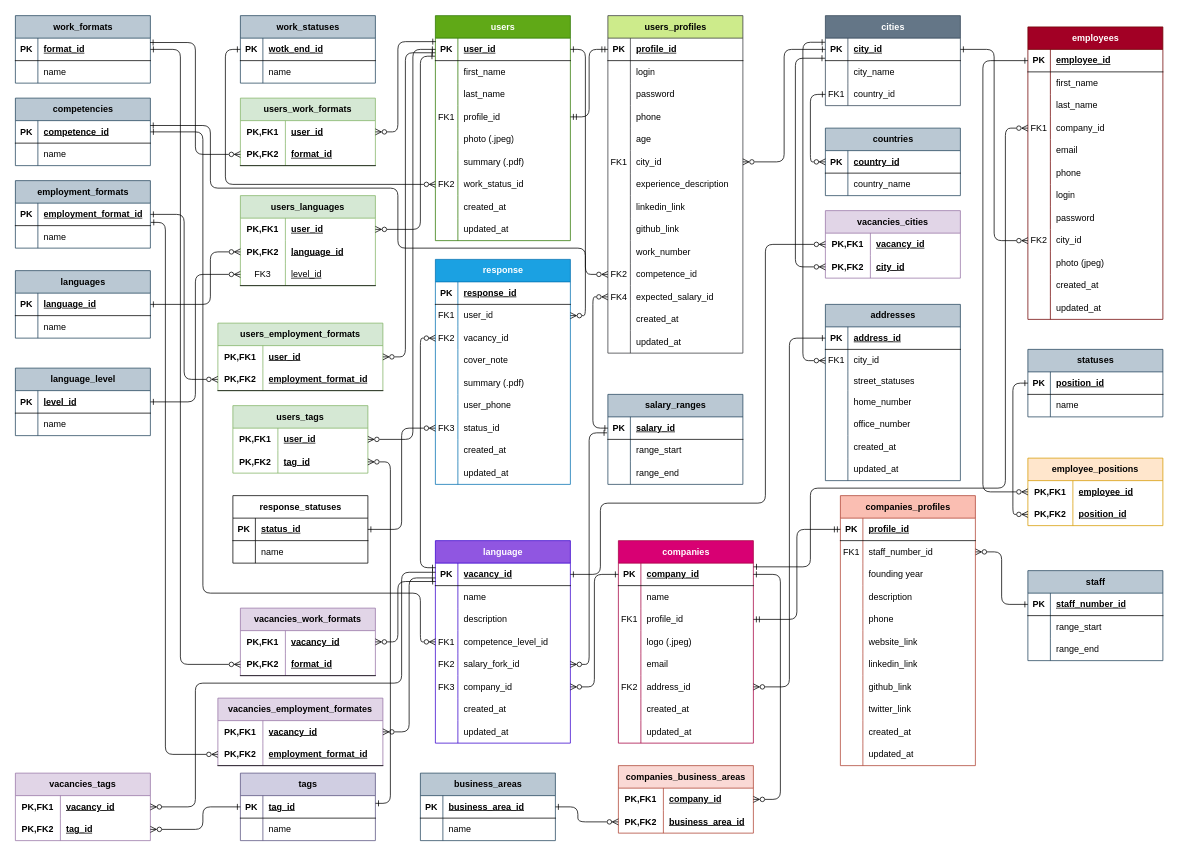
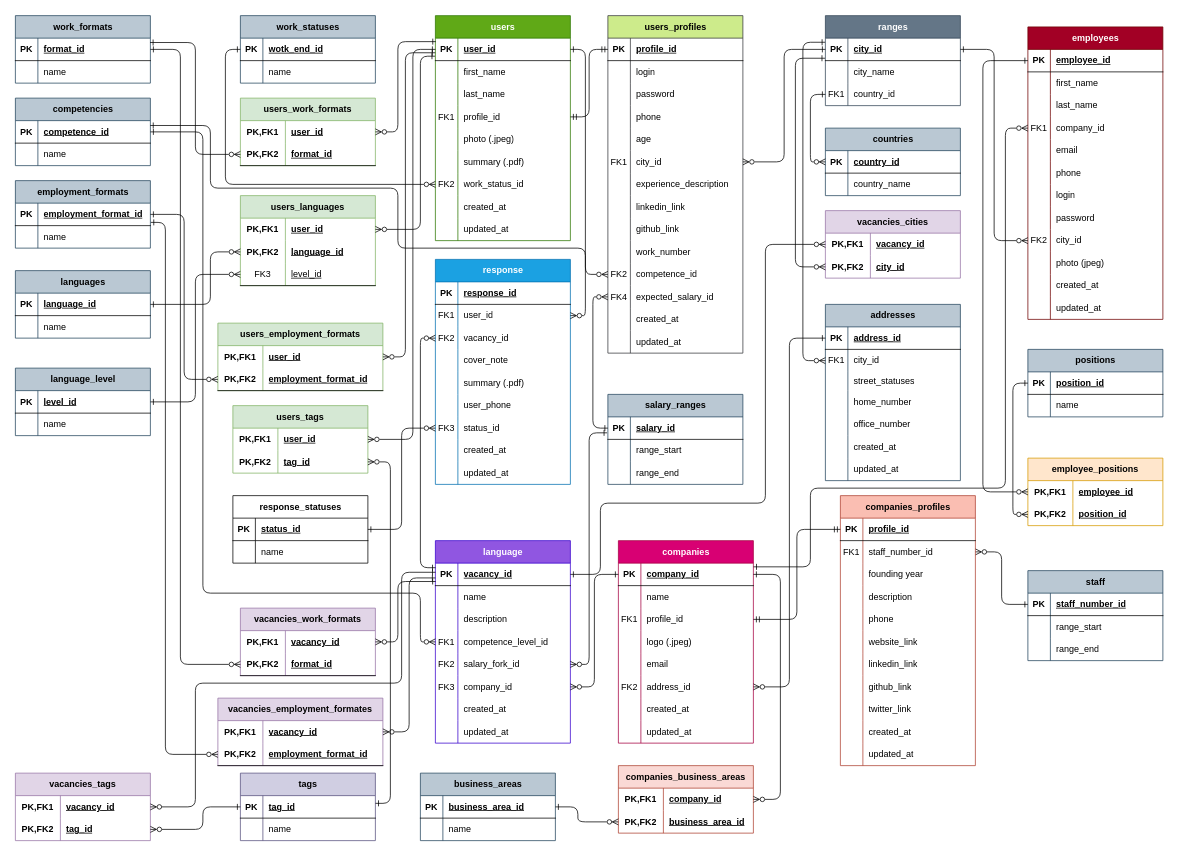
node "cities": label "cities" -> "ranges"
node "statuses": label "statuses" -> "positions"
